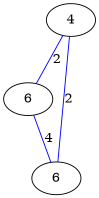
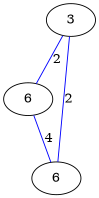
node "4": label "4" -> "3"
